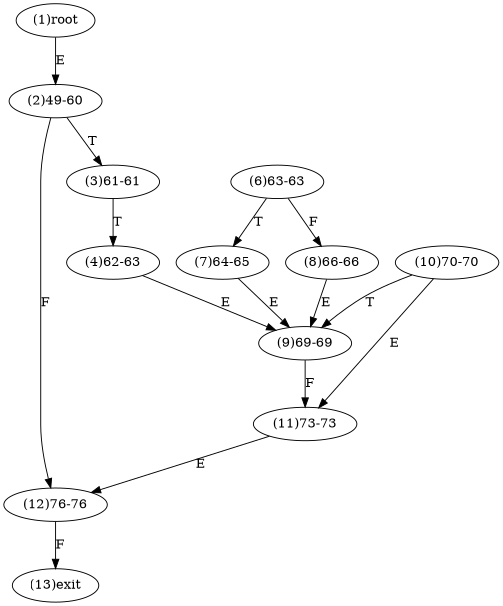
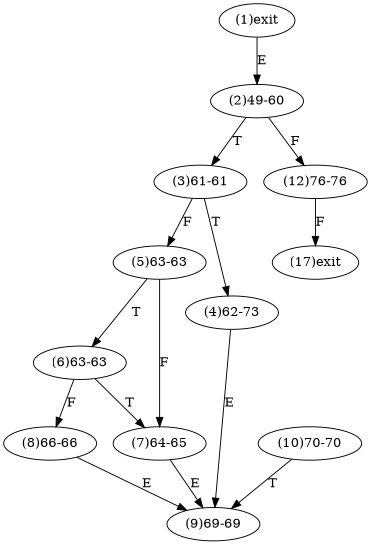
node "(1)root": label "(1)root" -> "(1)exit"
node "(4)62-63": label "(4)62-63" -> "(4)62-73"
node "(5)63-63": added
node "(11)73-73": removed
node "(13)exit": label "(13)exit" -> "(17)exit"
